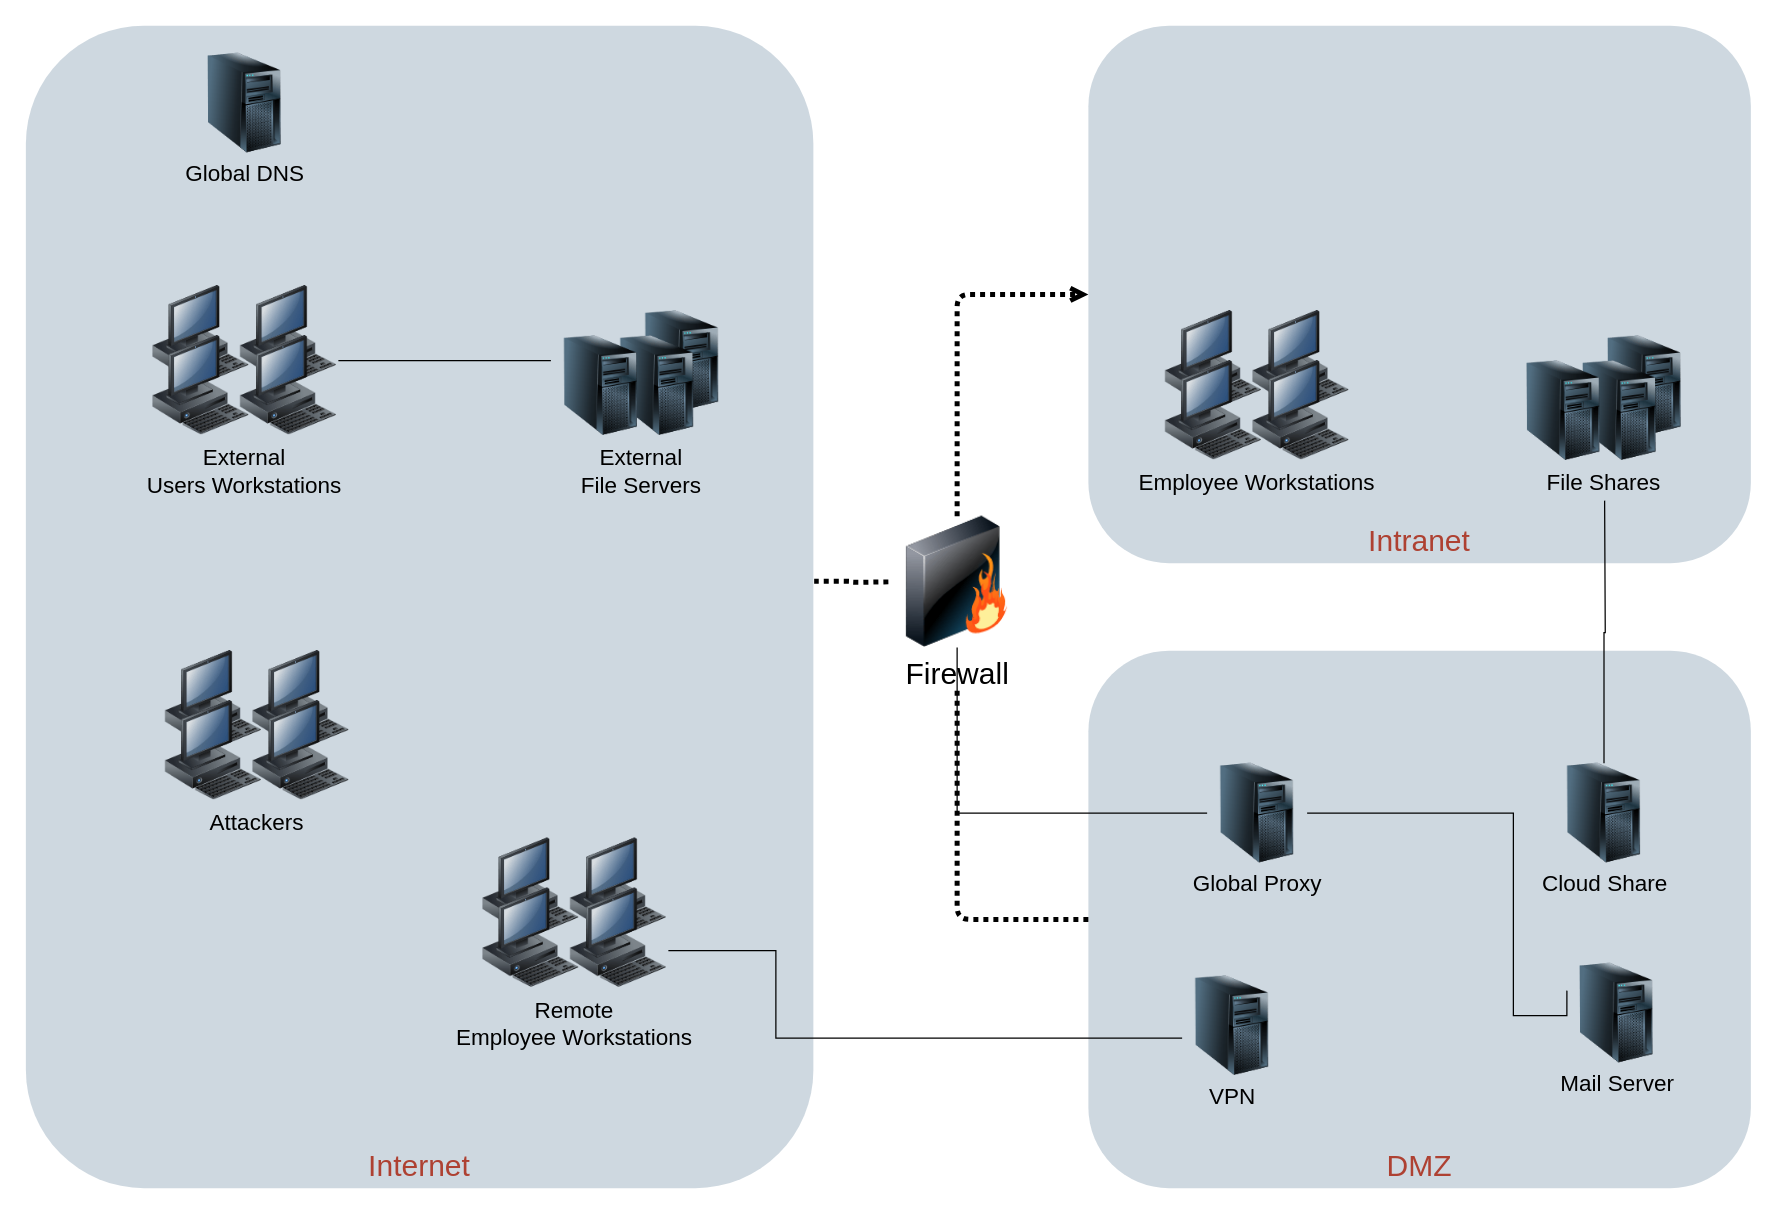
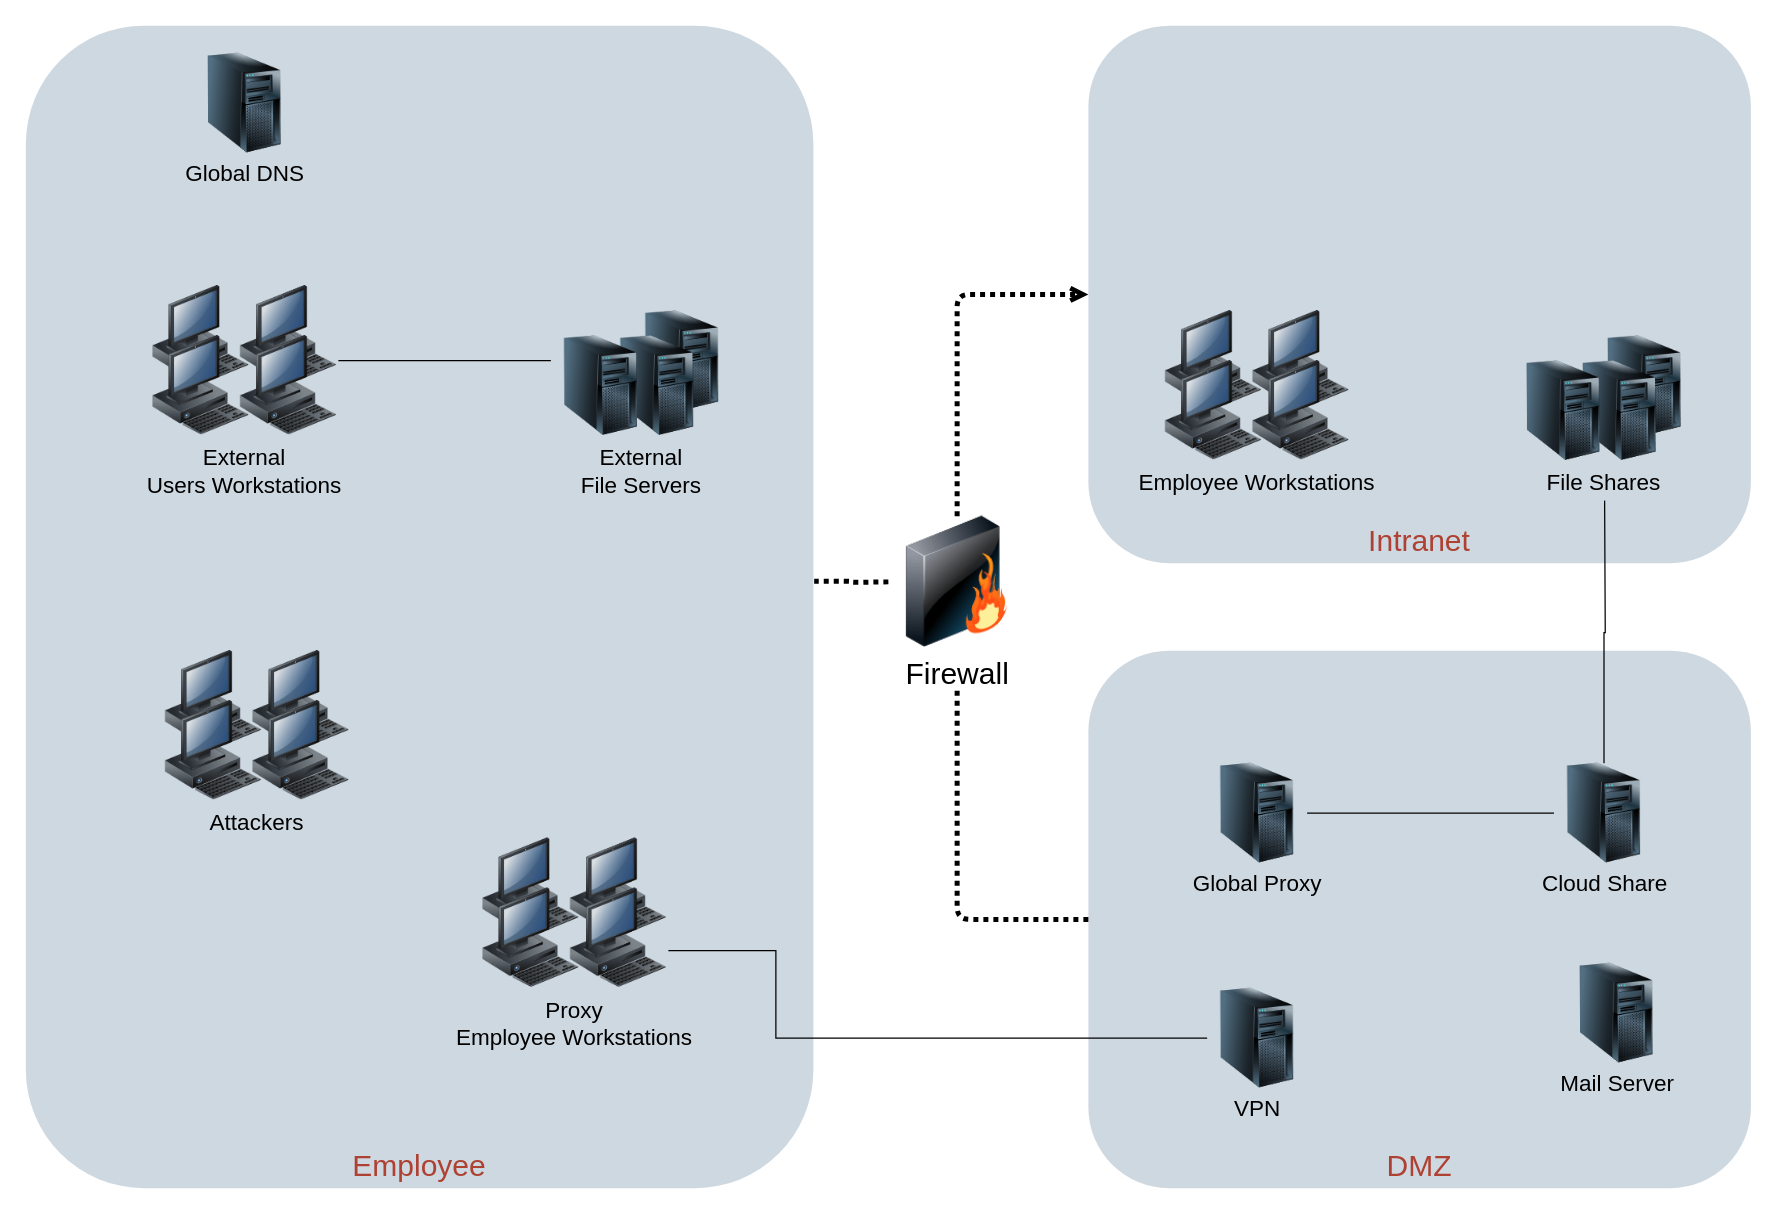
edge "Firewall" -- "Global Proxy": now "Cloud Share" -- "Global Proxy"
edge "Global Proxy" -- "Mail Server": removed
node "Remote Employee Workstations": label "Remote Employee Workstations" -> "Proxy Employee Workstations"
node "VPN": moved (1232, 1026) -> (1257, 1038)
node "Internet": label "Internet" -> "Employee"
